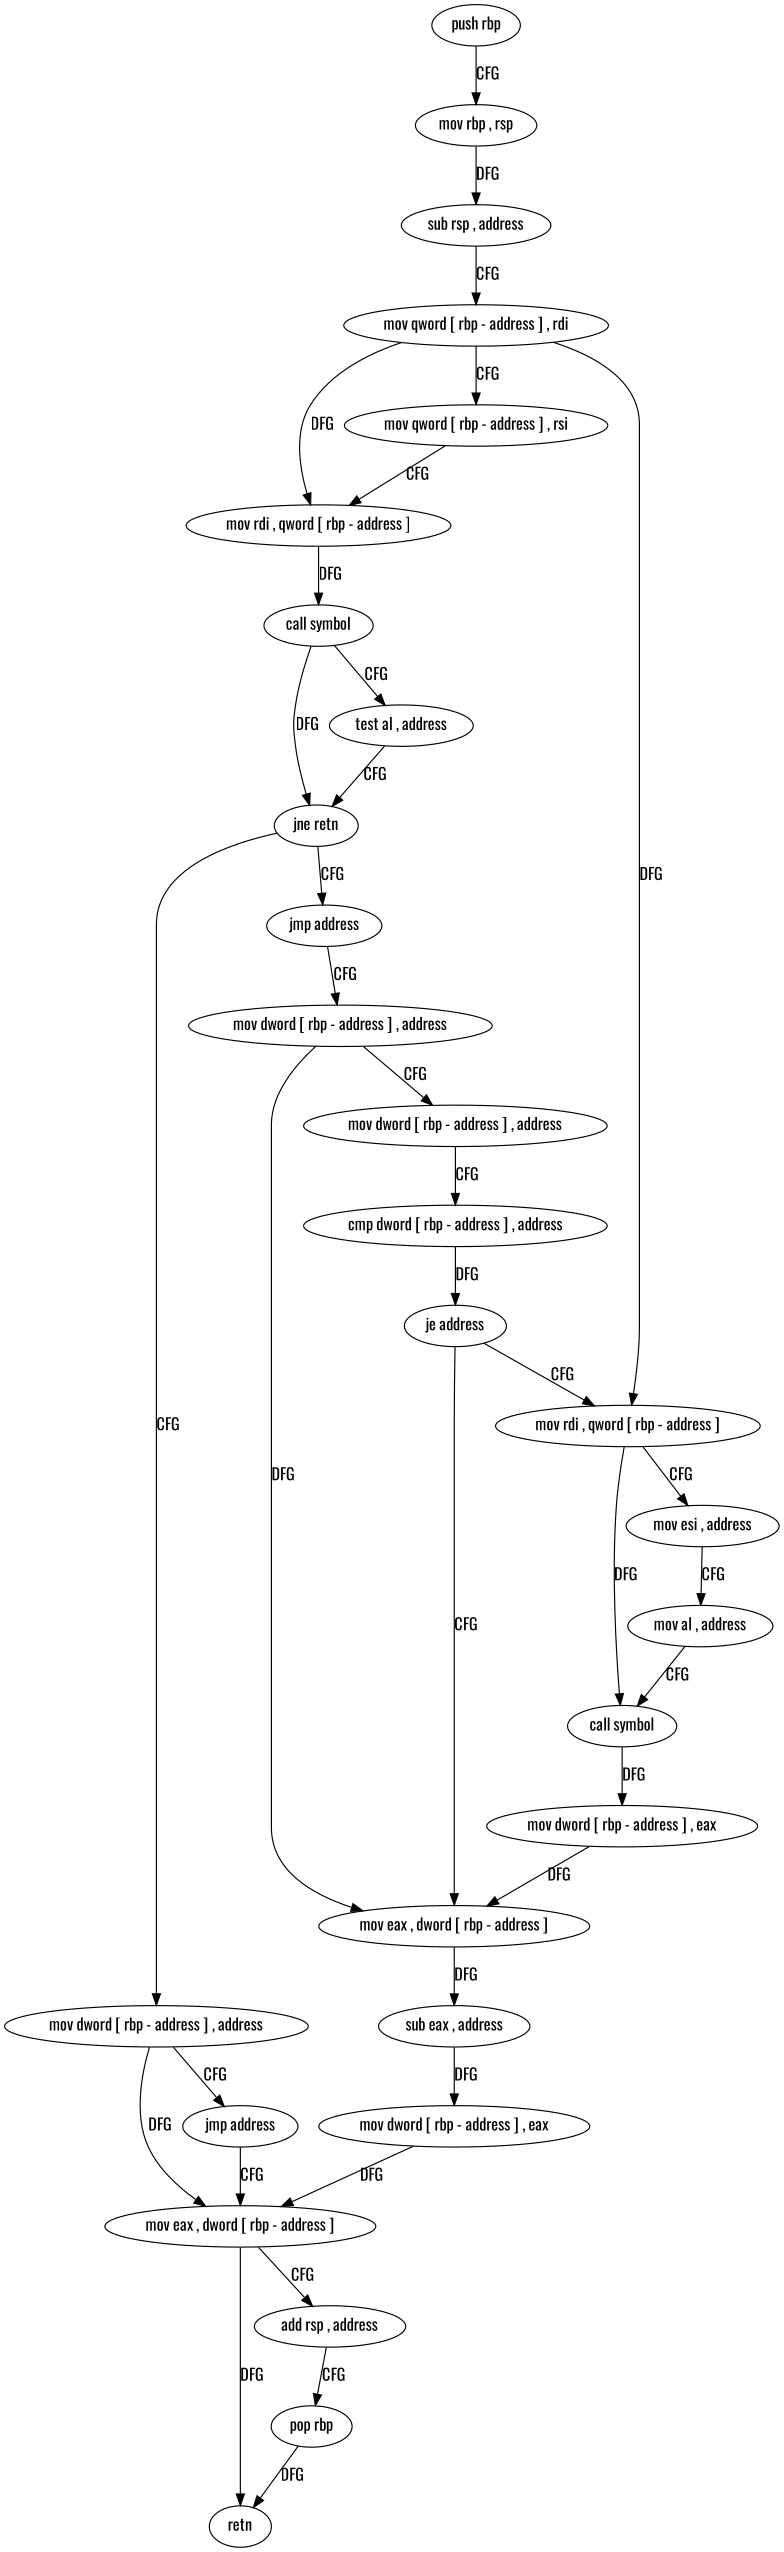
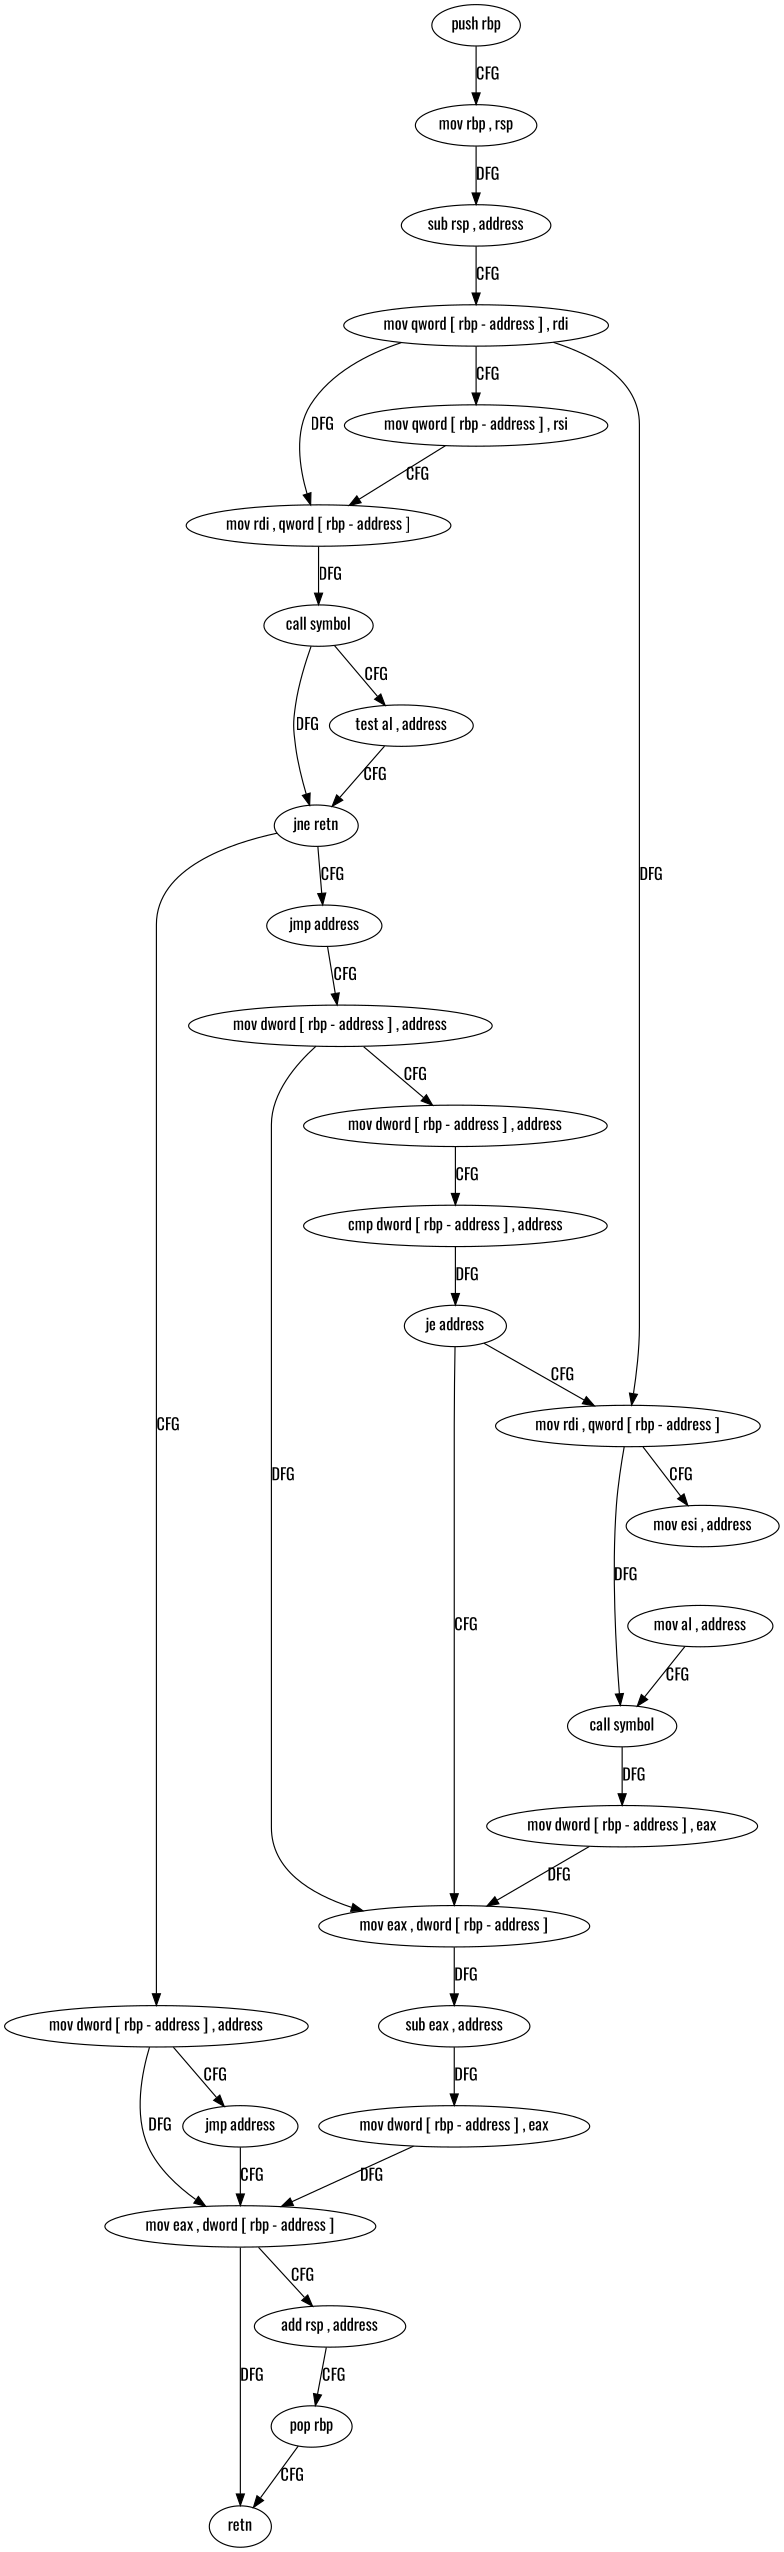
edge "mov esi , address" -> "mov al , address": removed, label "CFG"
edge "pop rbp" -> "retn": label "DFG" -> "CFG"
